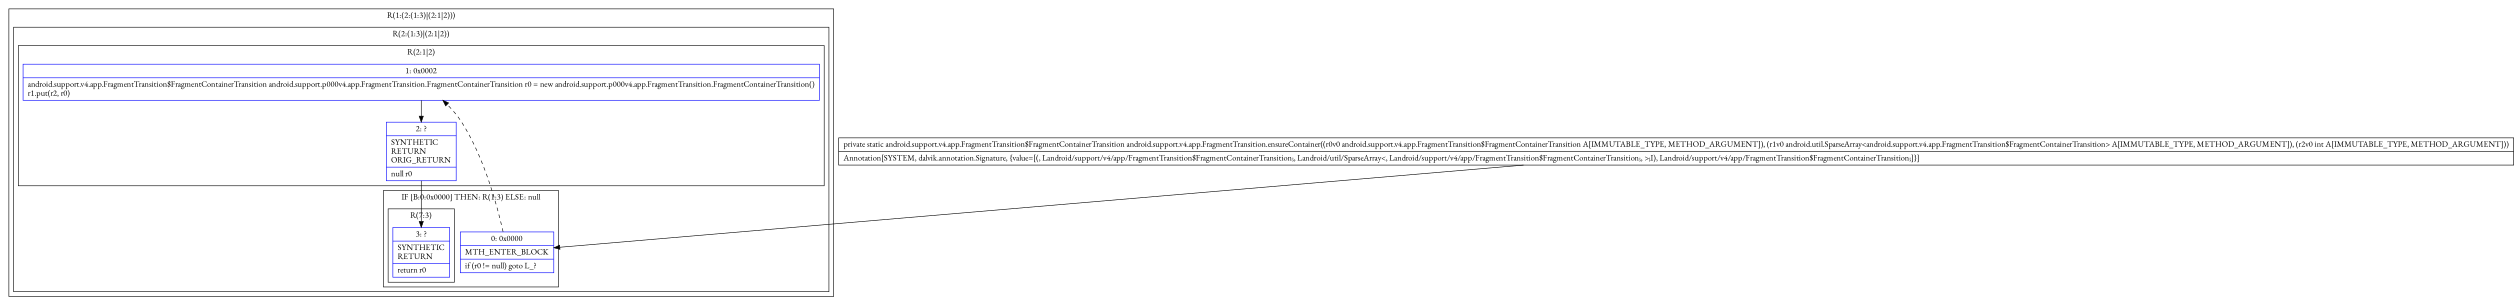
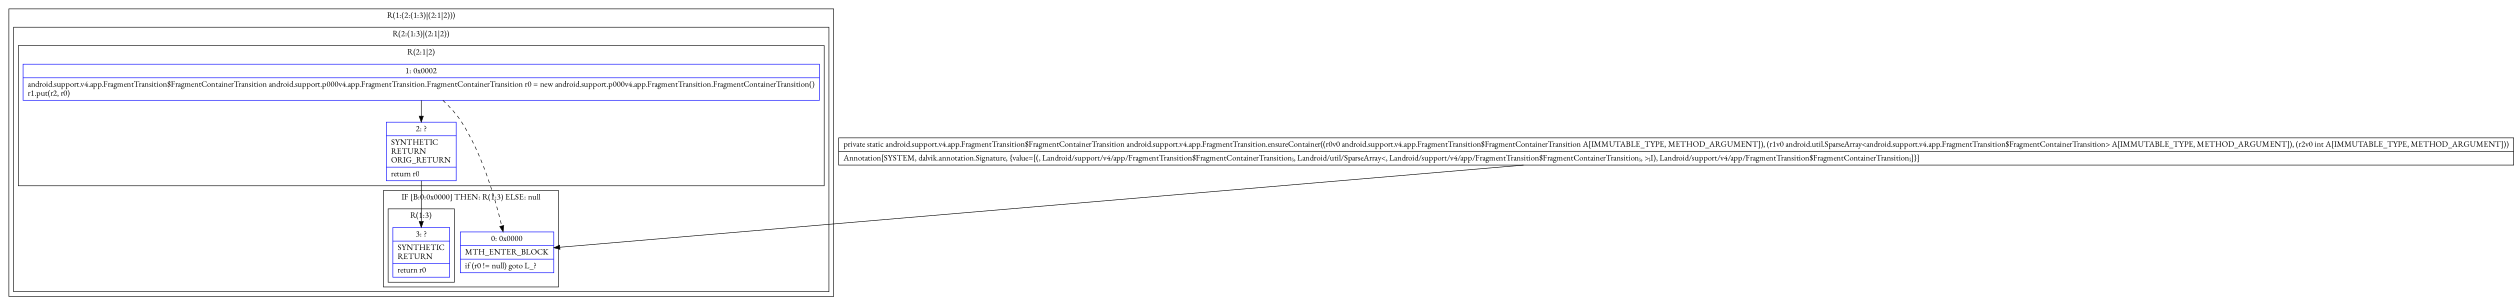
edge "0: 0x0000" -> "1: 0x0002": reversed
node "2: ?": text "null r0" -> "return r0"
cluster "R(7:3)": label "R(7:3)" -> "R(1:3)"
